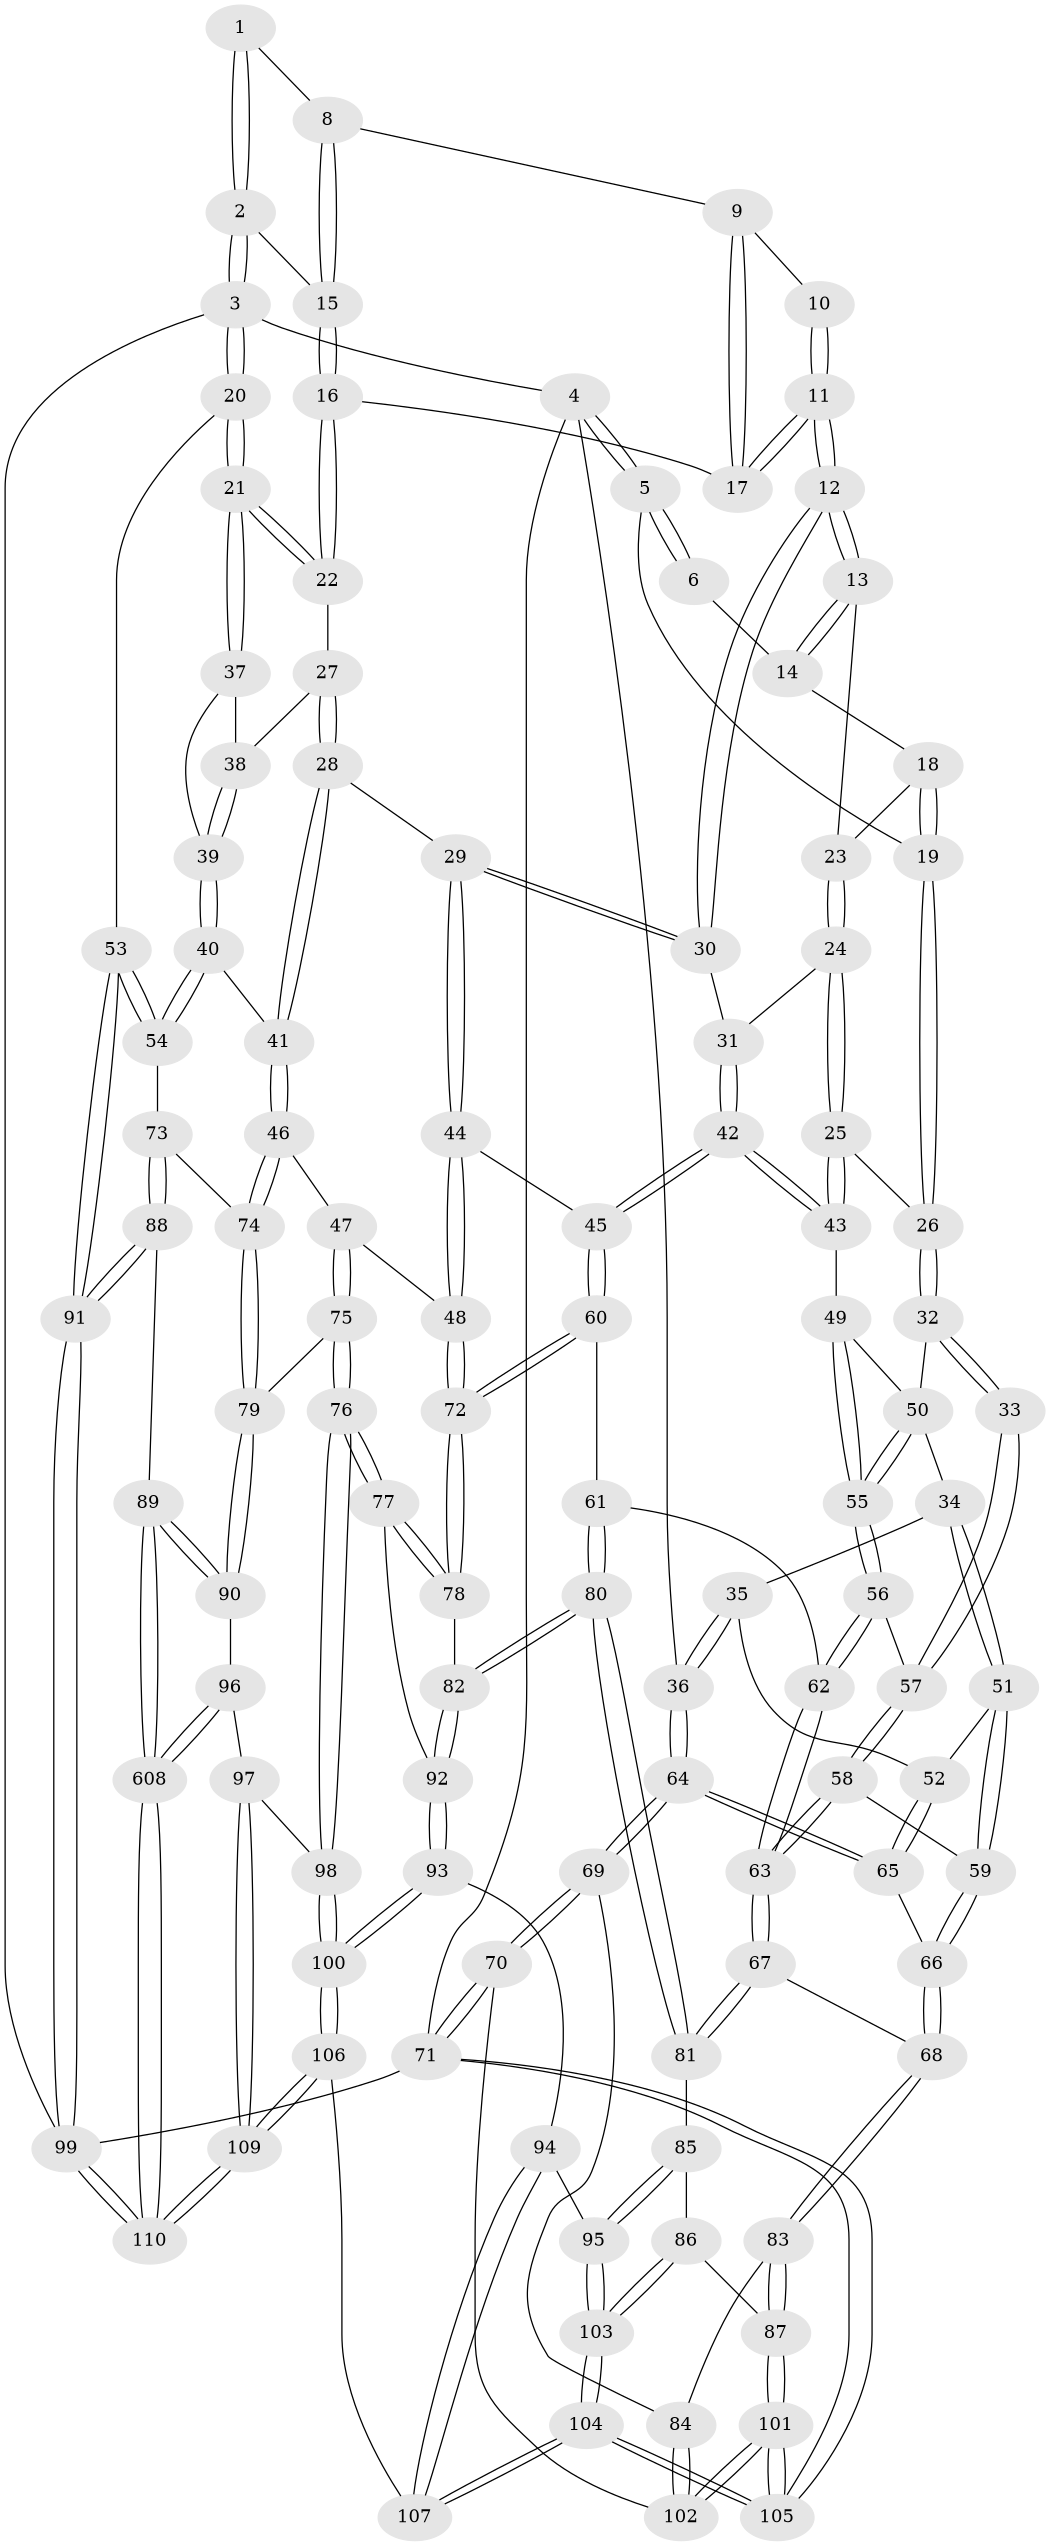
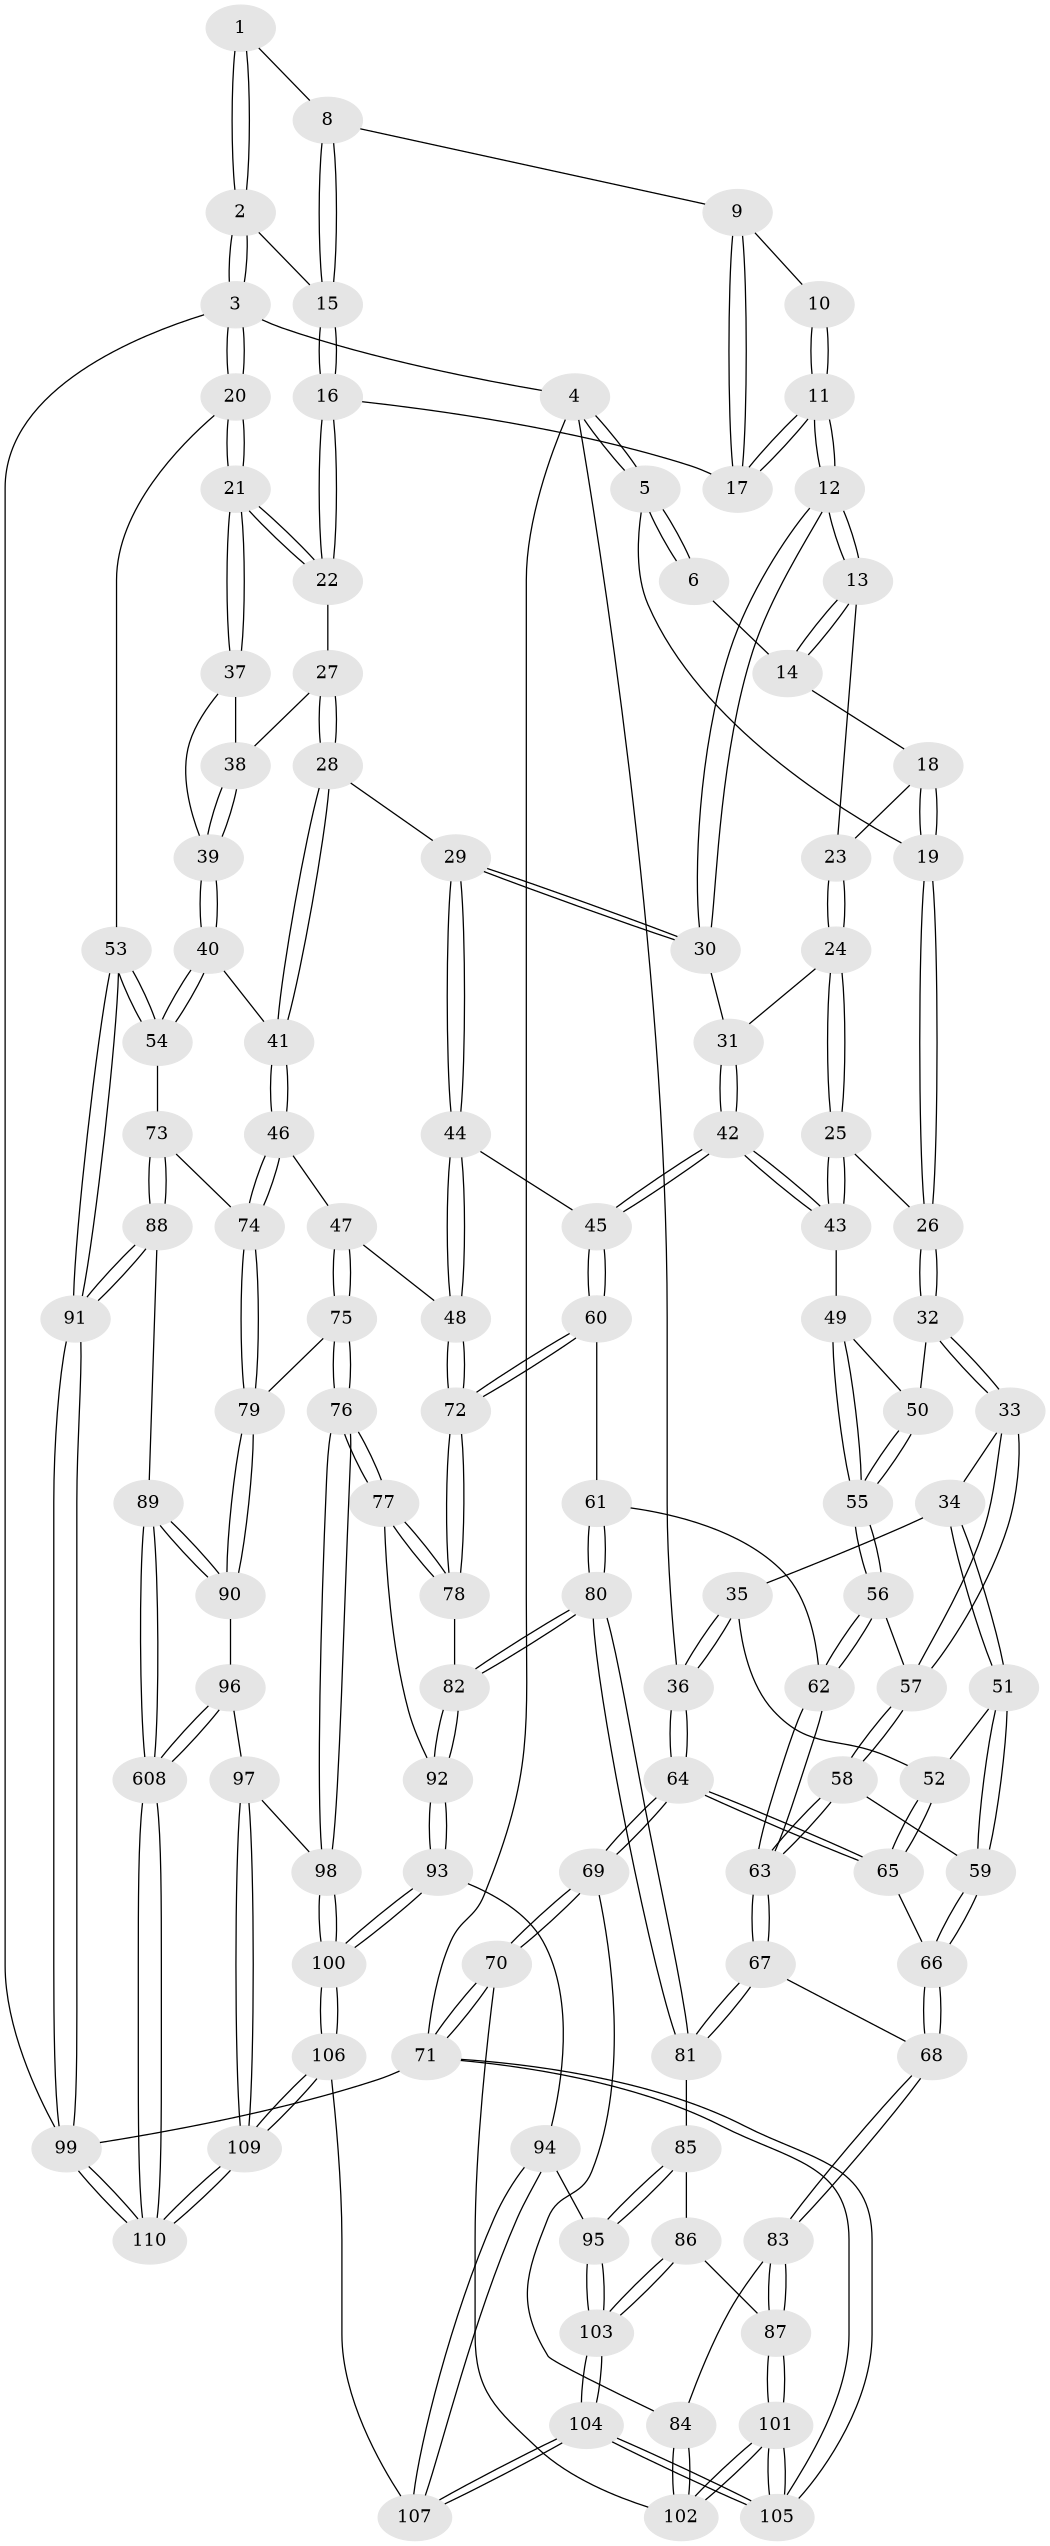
edge "50" -- "34": now "33" -- "34"
